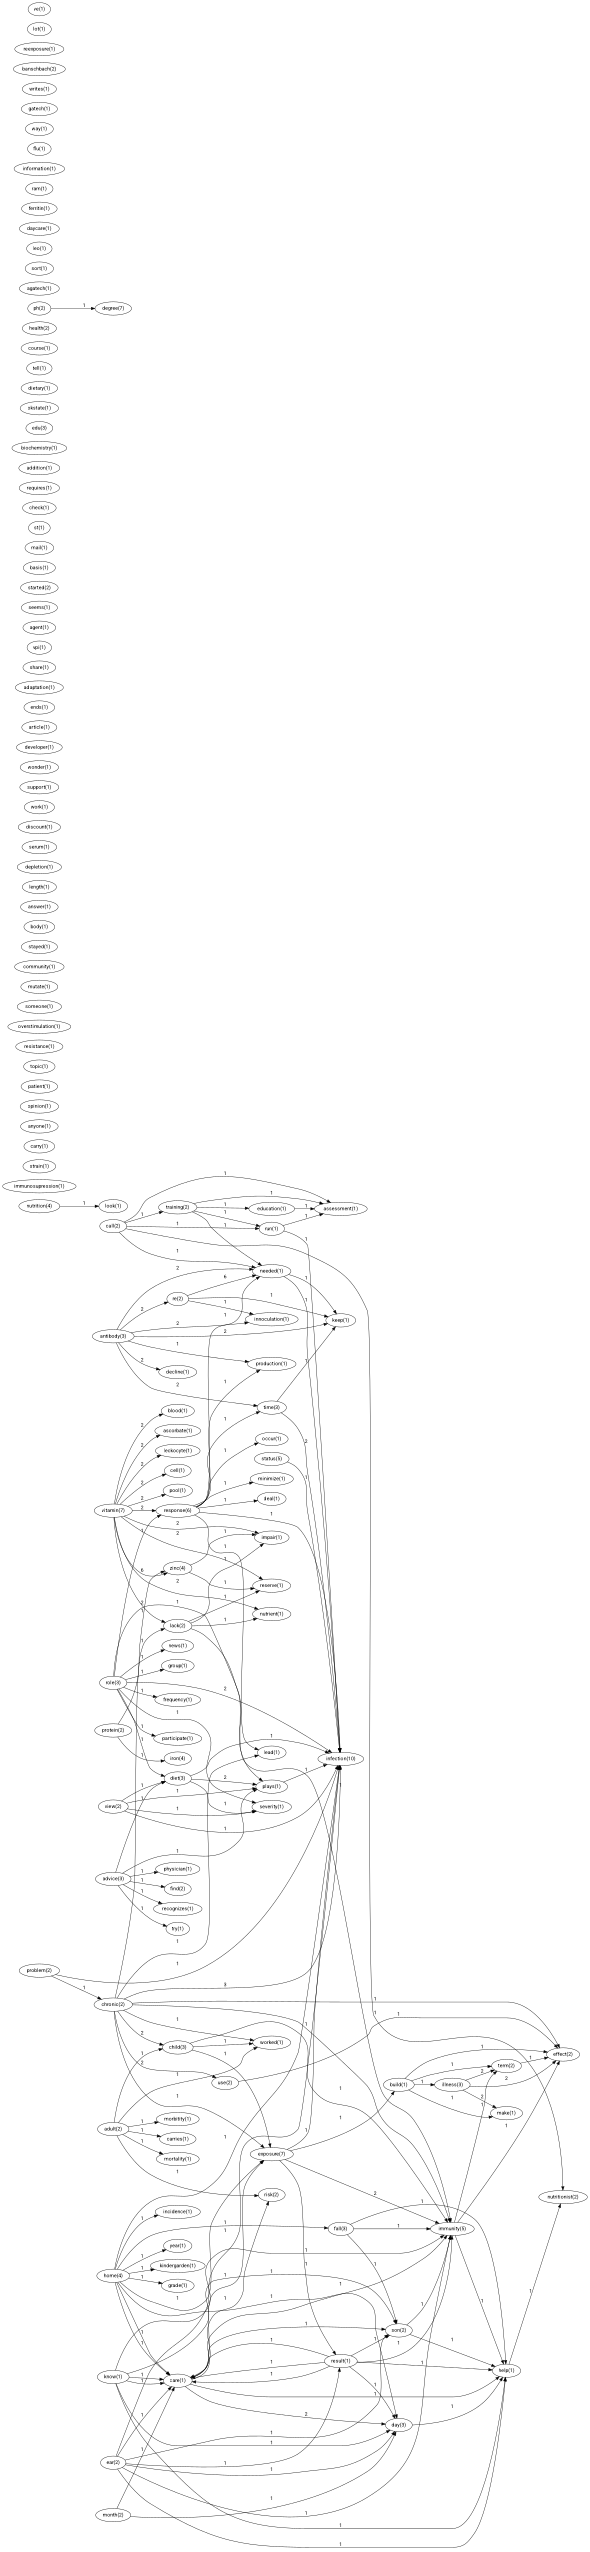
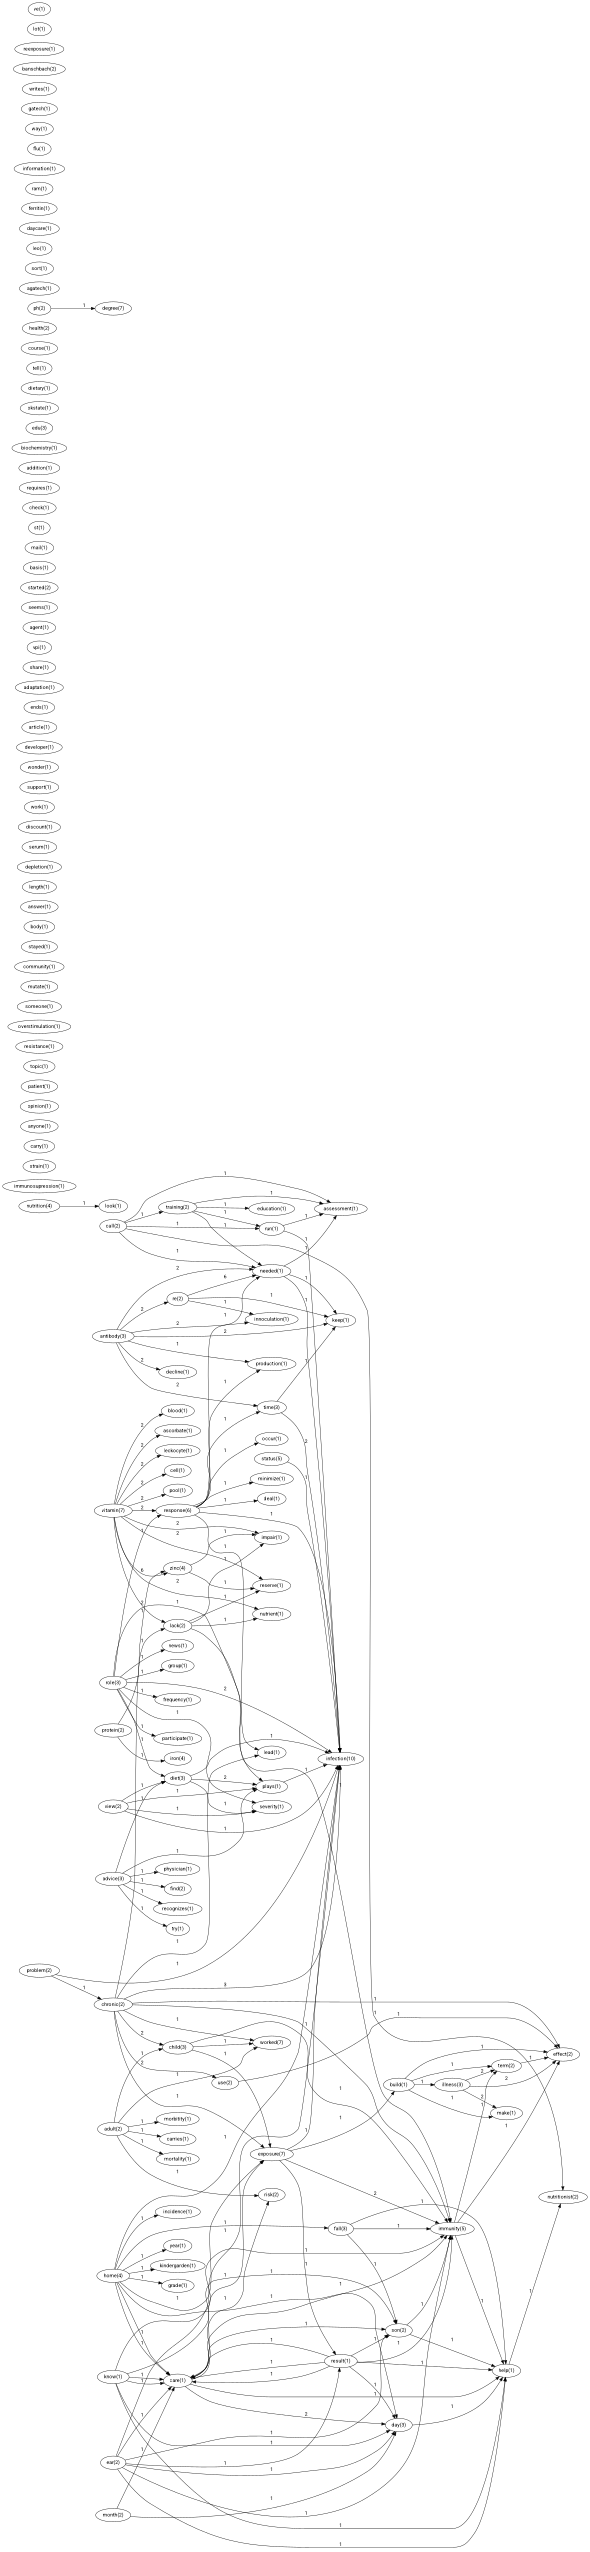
edge "education(1)" -> "assessment(1)": now "needed(1)" -> "assessment(1)"
node "worked(1)": label "worked(1)" -> "worked(7)"
